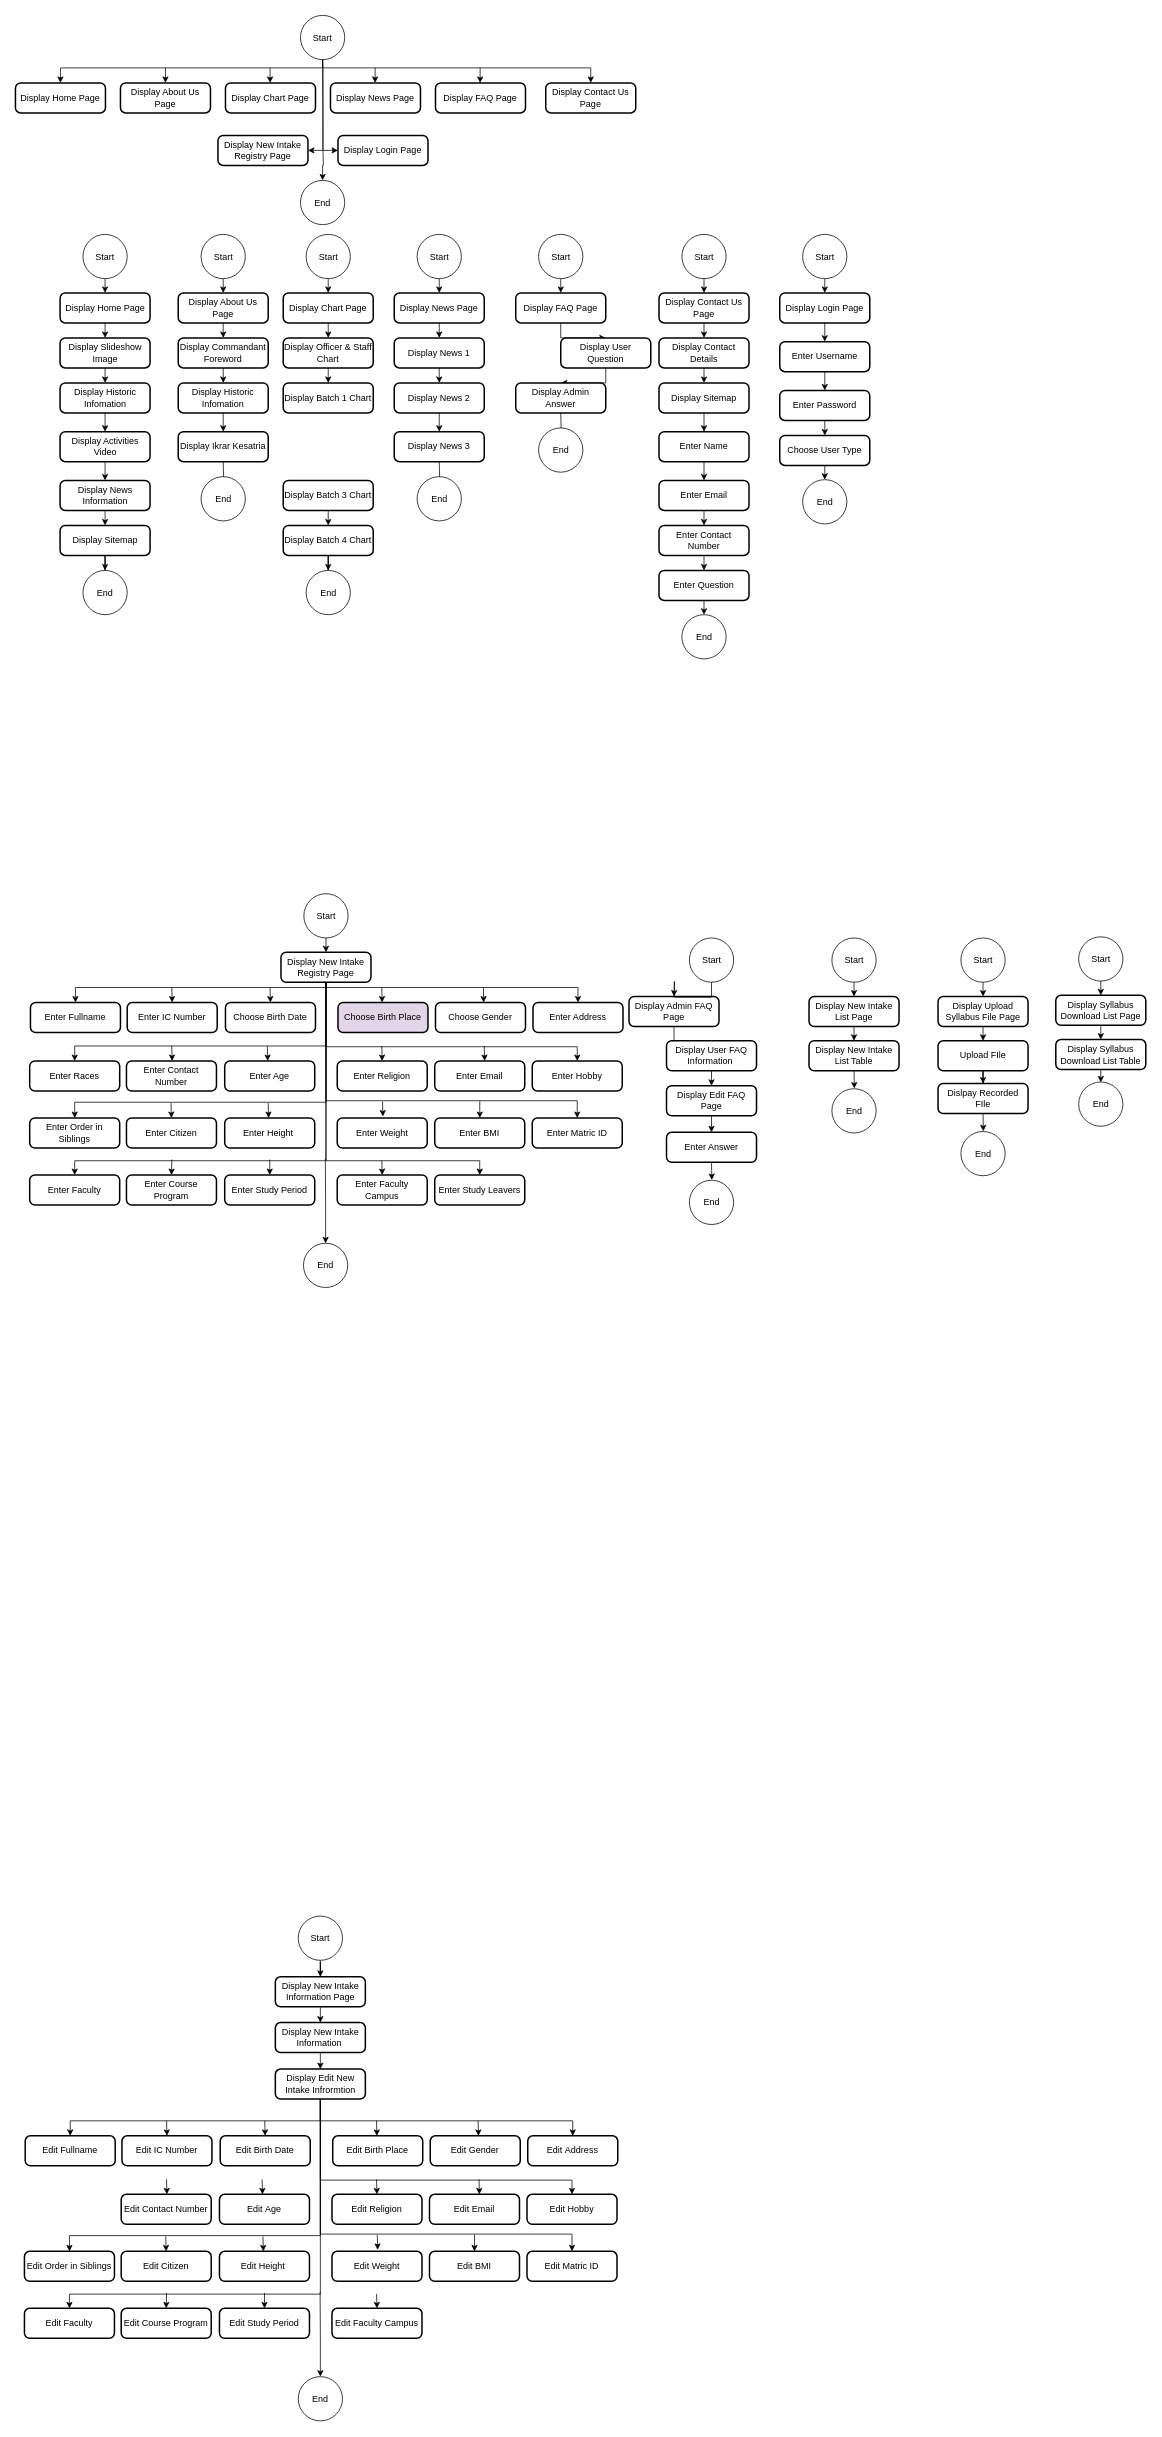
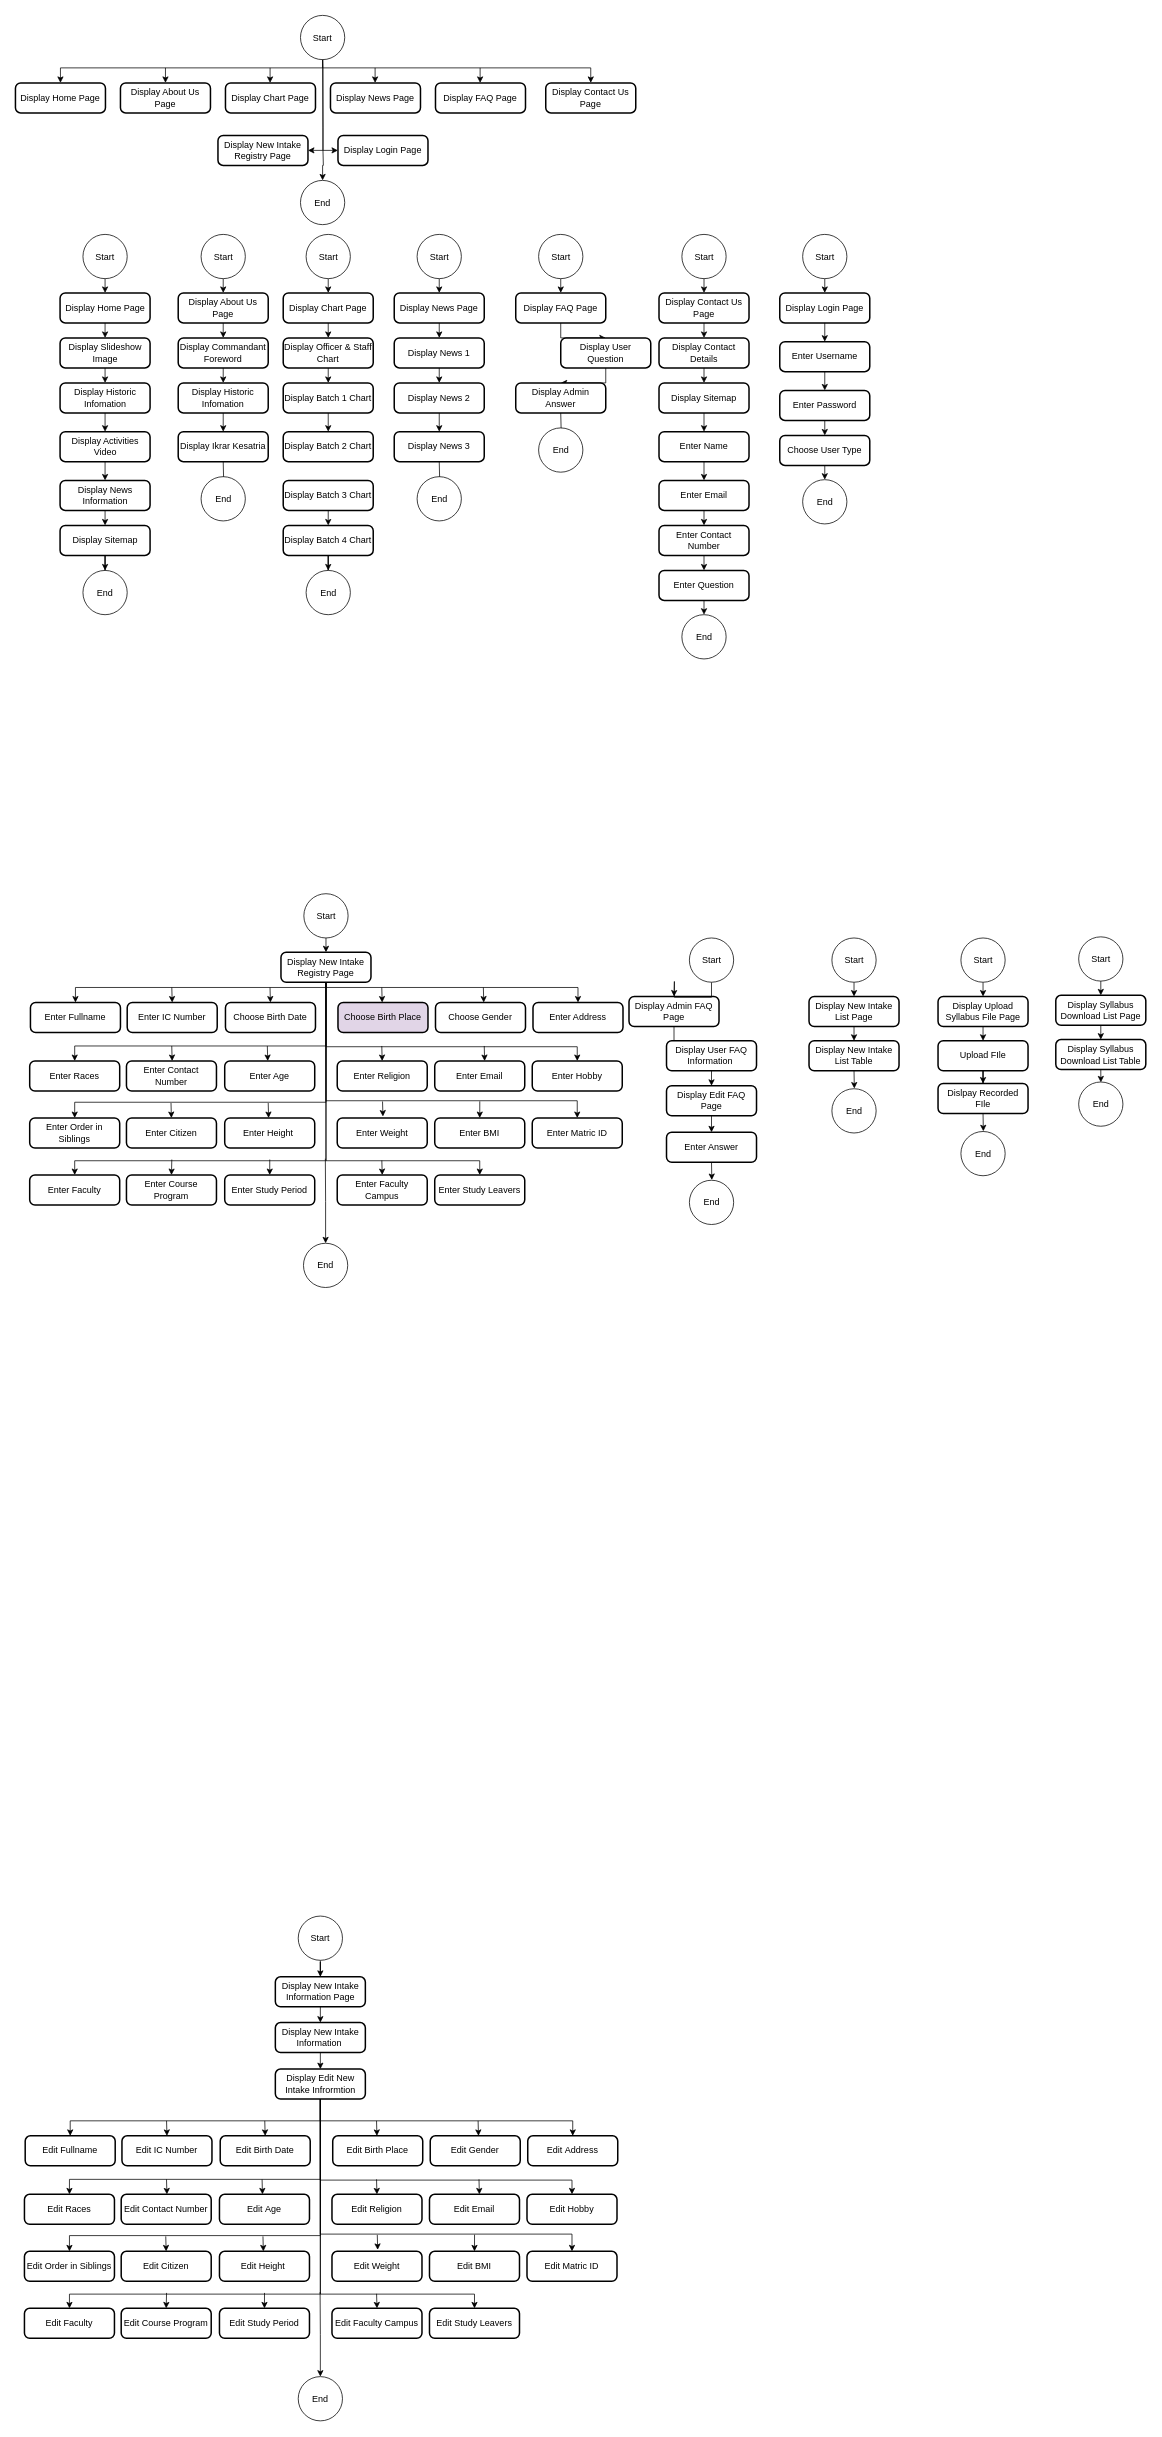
edge "Display Batch 1 Chart" -> "Display Batch 2 Chart": added
node "Display Batch 2 Chart": added
edge "Display Edit New Intake Infrormtion" -> "Edit Races": added
node "Edit Races": added
edge "Display Edit New Intake Infrormtion" -> "Edit Study Leavers": added
node "Edit Study Leavers": added
